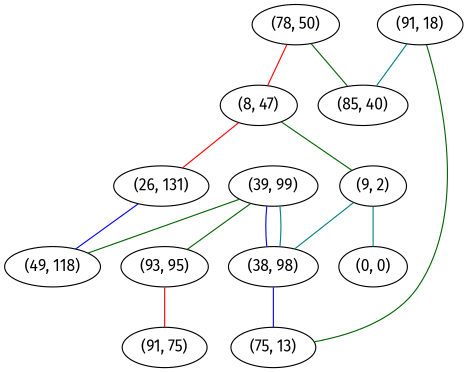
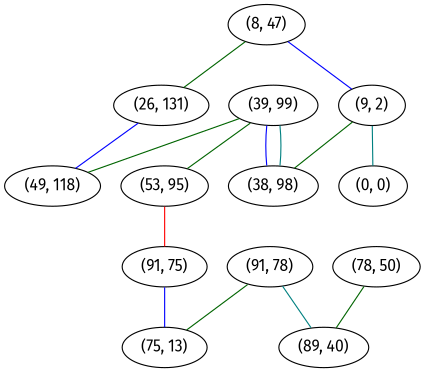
node "(91, 18)": label "(91, 18)" -> "(91, 78)"
edge "(78, 50)" -- "(8, 47)": removed
node "(85, 40)": label "(85, 40)" -> "(89, 40)"
edge "(8, 47)" -- "(26, 131)": color red -> darkgreen
edge "(8, 47)" -- "(9, 2)": color darkgreen -> blue
edge "(9, 2)" -- "(38, 98)": color teal -> darkgreen
node "(93, 95)": label "(93, 95)" -> "(53, 95)"
edge "(38, 98)" -- "(75, 13)": now "(91, 75)" -- "(75, 13)"
